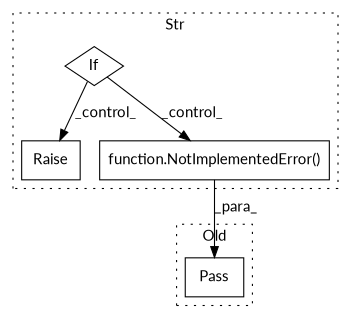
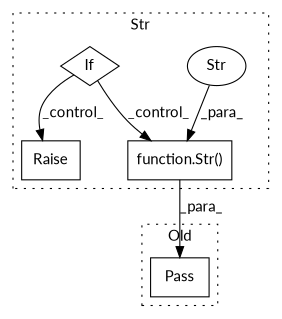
node "Str": added
node "function.NotImplementedError()": label "function.NotImplementedError()" -> "function.Str()"
